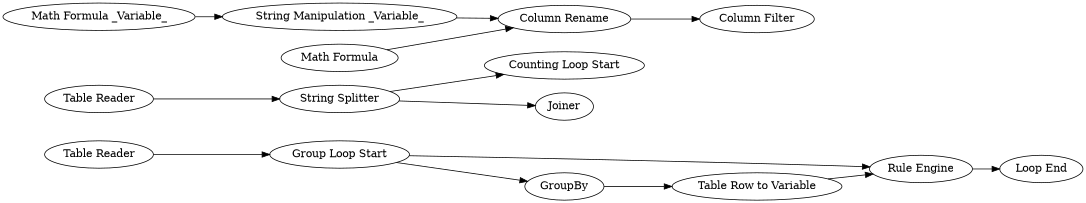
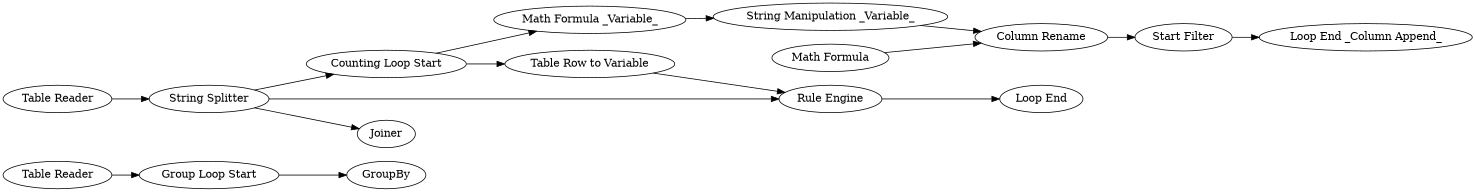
node "Column Filter": label "Column Filter" -> "Start Filter"
node "Loop End _Column Append_": added
edge "Counting Loop Start" -> "Math Formula _Variable_": added
edge "Group Loop Start" -> "Rule Engine": now "String Splitter" -> "Rule Engine"
edge "GroupBy" -> "Table Row to Variable": now "Counting Loop Start" -> "Table Row to Variable"
